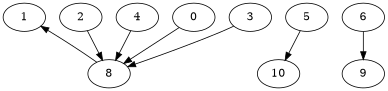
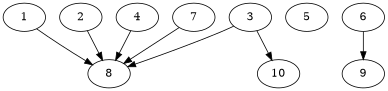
node "0": label "0" -> "7"
edge "5" -> "10": now "3" -> "10"
edge "8" -> "1": reversed
